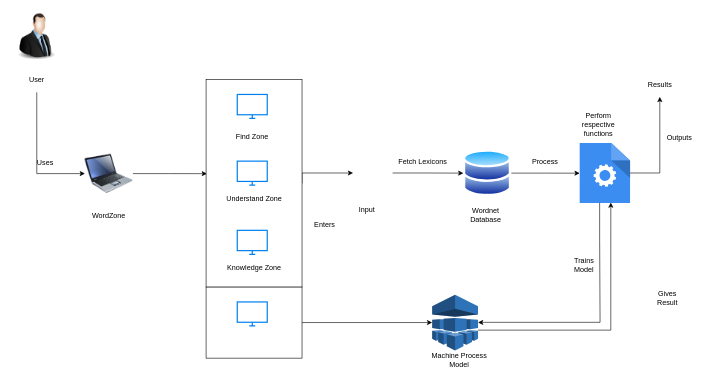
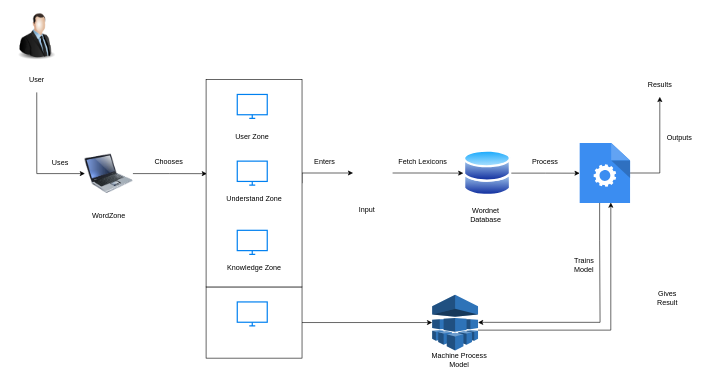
node "Perform respective functions": removed
node "Find Zone": label "Find Zone" -> "User Zone"
node "Chooses": added
node "Uses": moved (45, 163) -> (60, 163)
node "Enters": moved (325, 225) -> (325, 162)
